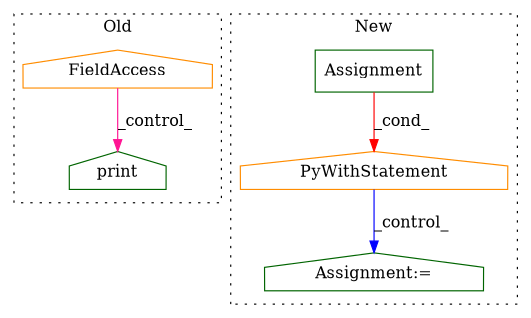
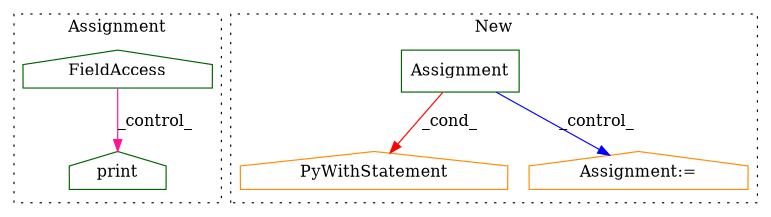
cluster "Old": label "Old" -> "Assignment"
node "FieldAccess": color darkorange -> darkgreen
edge "PyWithStatement" -> "Assignment:=": now "Assignment" -> "Assignment:="
node "Assignment:=": color darkgreen -> darkorange
